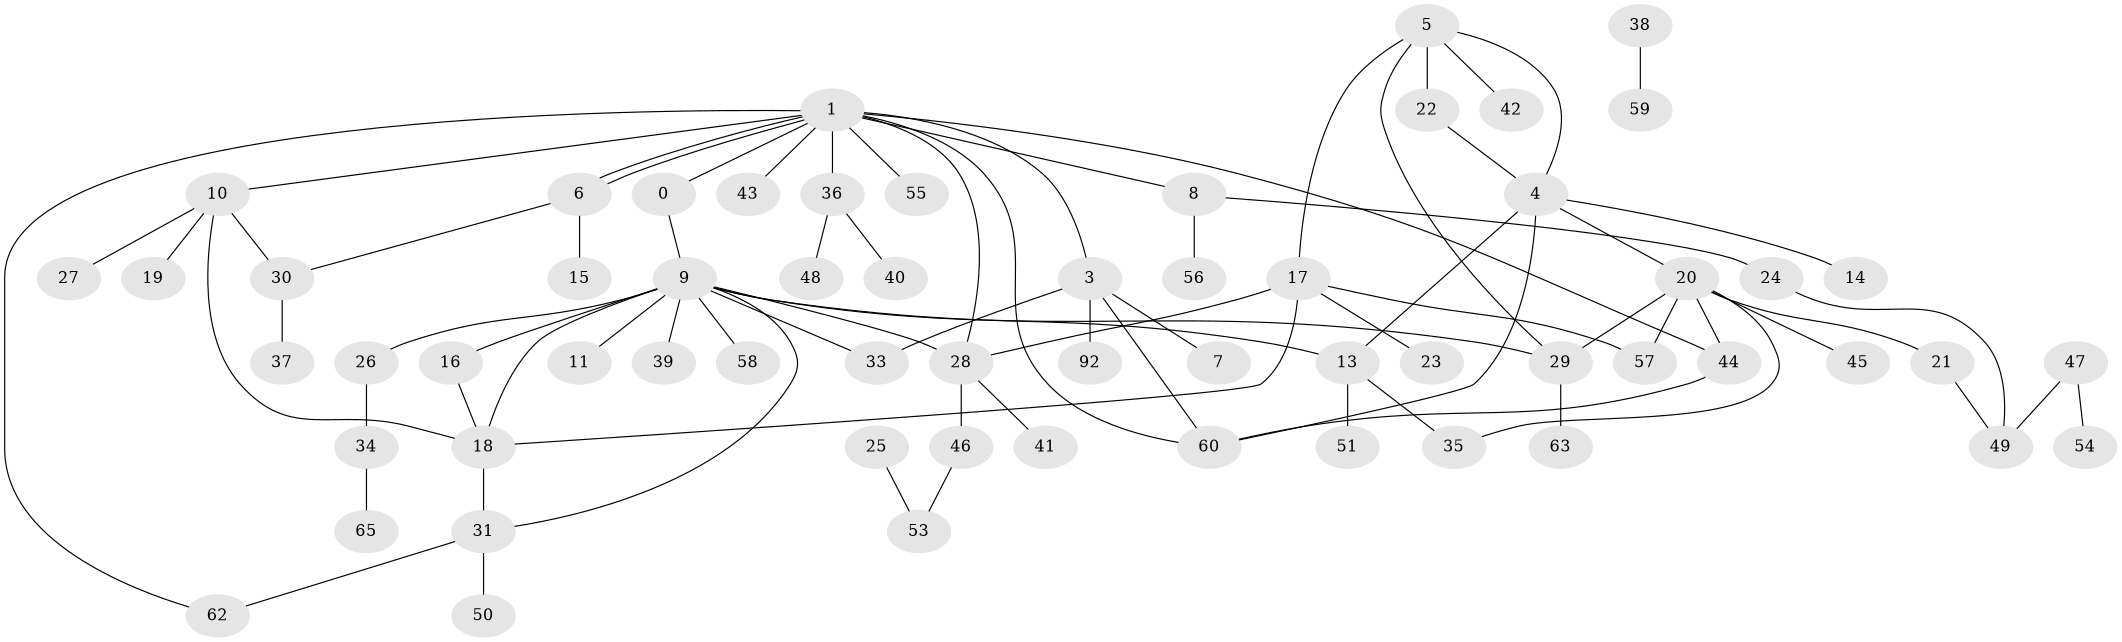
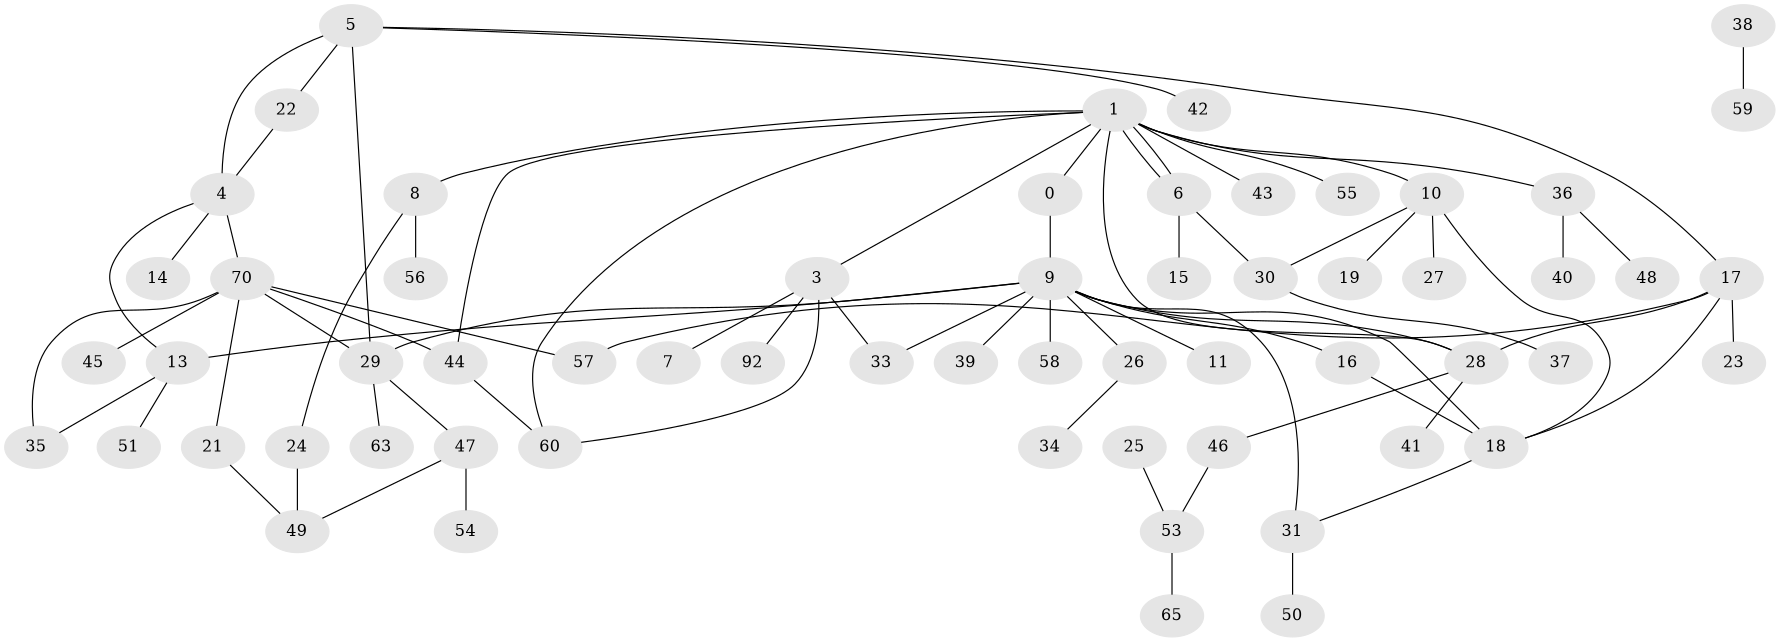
node "20": label "20" -> "70"
edge "4" -- "60": removed
edge "29" -- "47": added
edge "34" -- "65": now "53" -- "65"
node "62": removed
